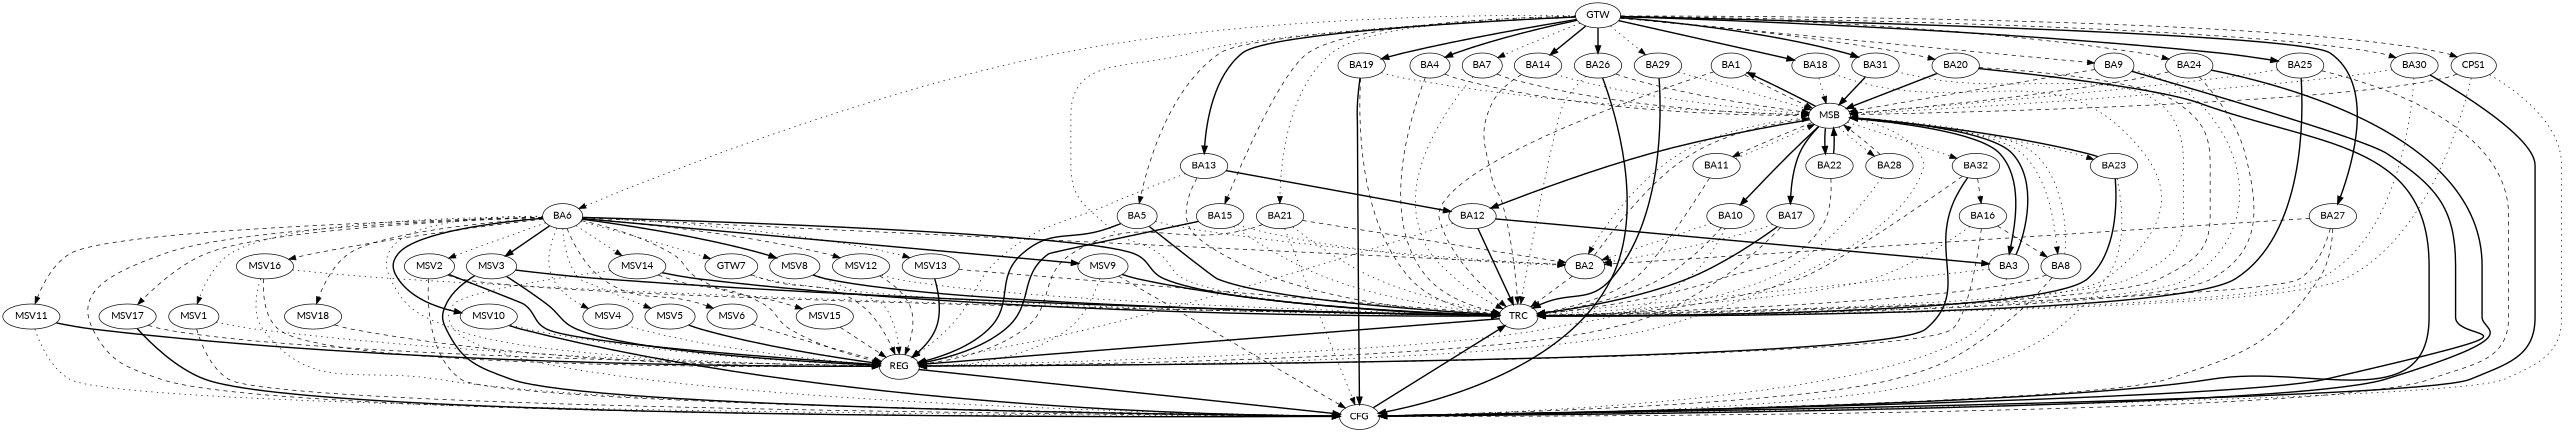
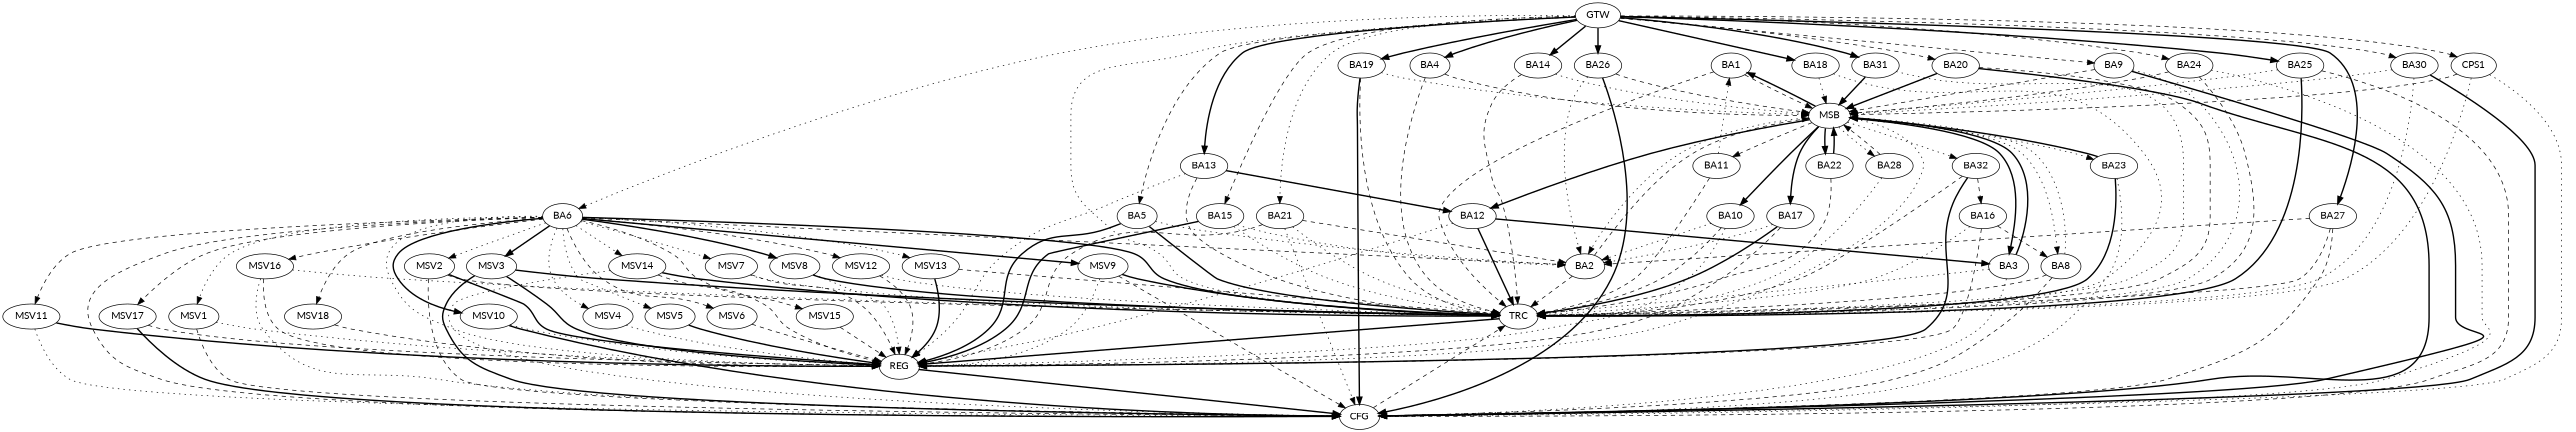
node "BA7": removed
node "BA29": removed
edge "BA11" -> "MSB": now "BA11" -> "BA1"
edge "BA26" -> "TRC": now "BA26" -> "BA2"
node "GTW7": label "GTW7" -> "MSV7"
edge "CFG" -> "TRC": style bold -> dashed
edge "BA24" -> "CFG": style bold -> dotted
